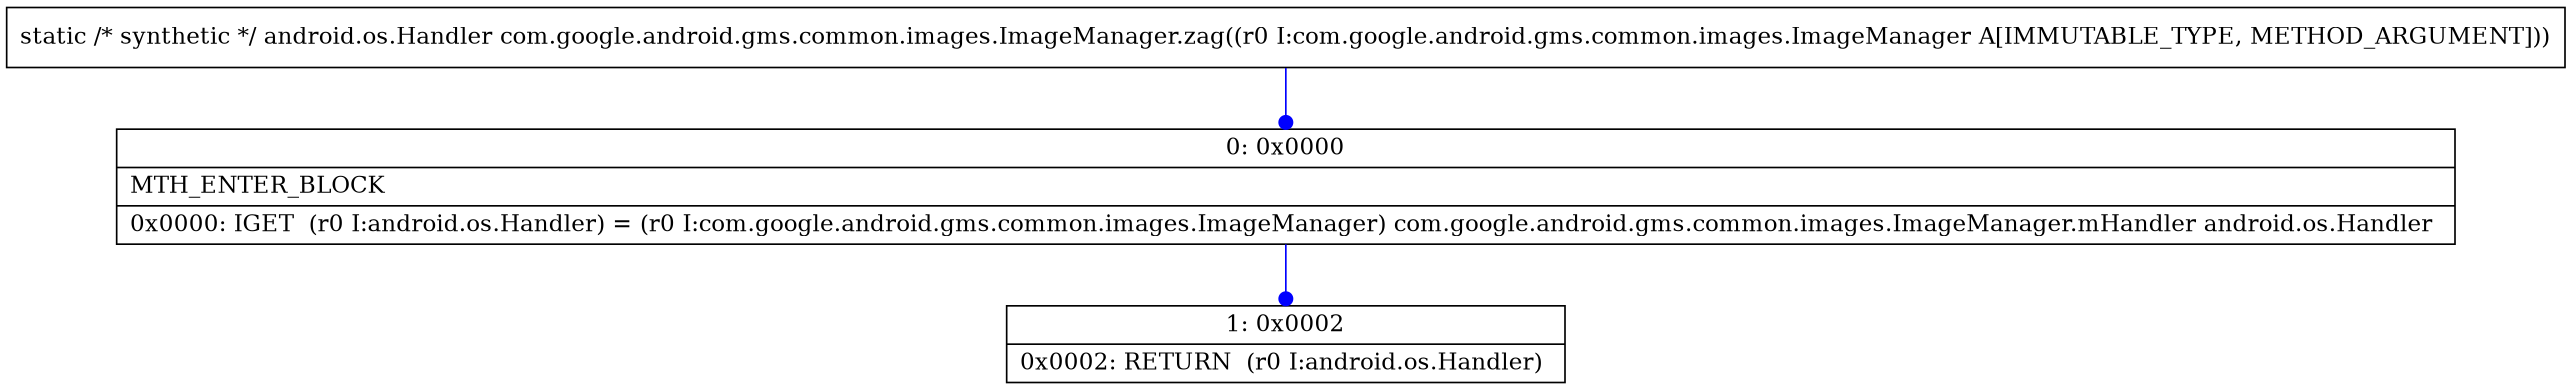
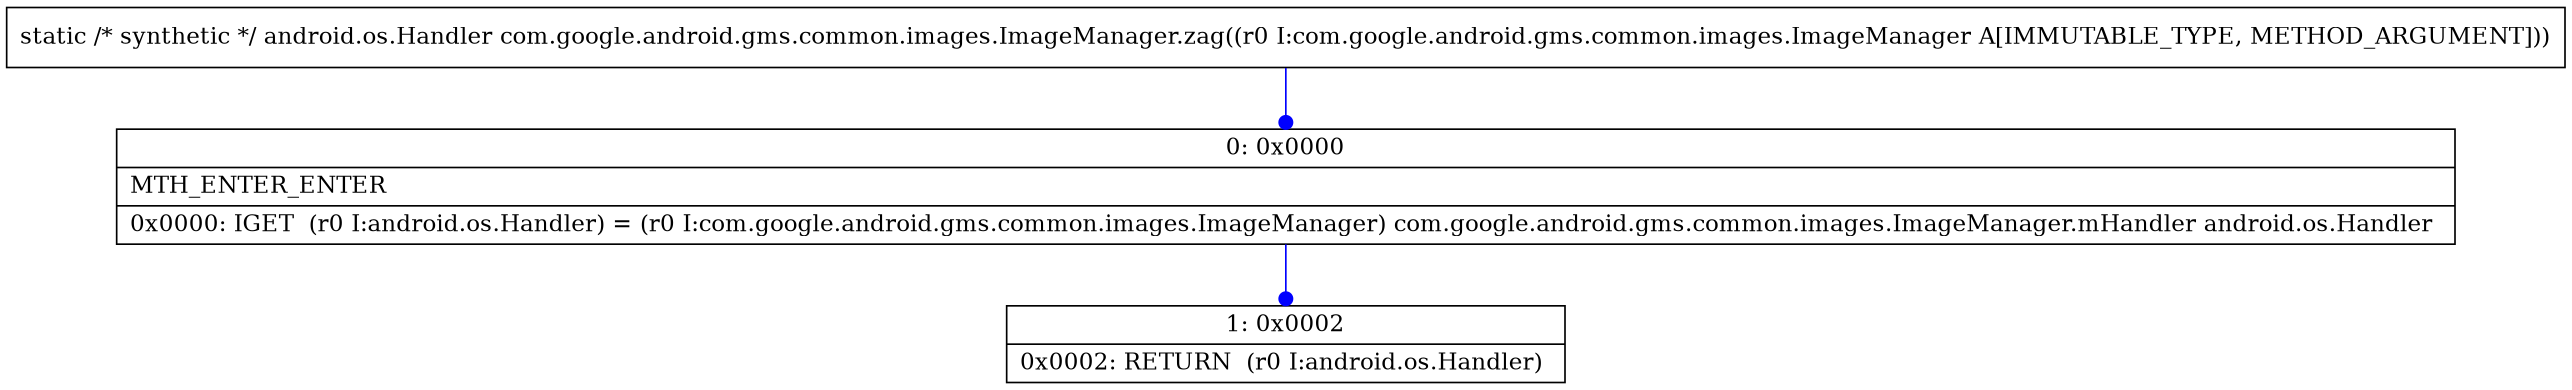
node "0: 0x0000": text "MTH_ENTER_BLOCK" -> "MTH_ENTER_ENTER"
